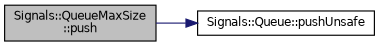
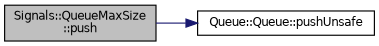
node "Signals::Queue::pushUnsafe": label "Signals::Queue::pushUnsafe" -> "Queue::Queue::pushUnsafe"
